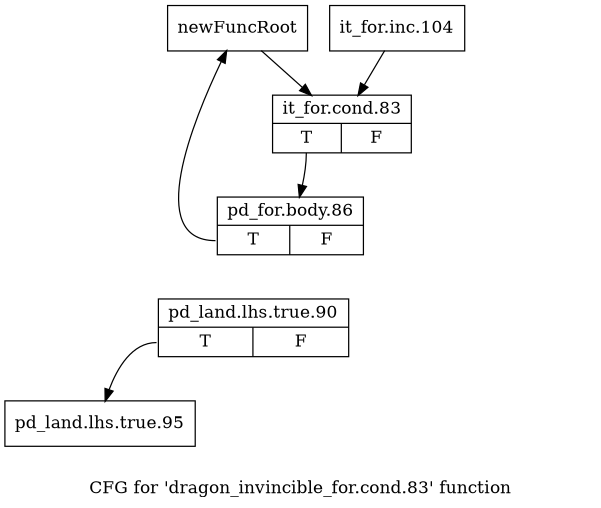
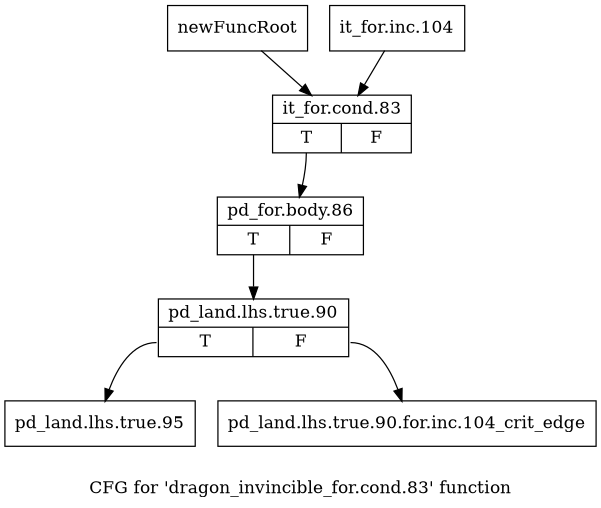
edge "pd_for.body.86" -> "newFuncRoot": now "pd_for.body.86" -> "pd_land.lhs.true.90"
node "pd_land.lhs.true.90.for.inc.104_crit_edge": added
